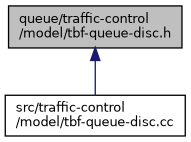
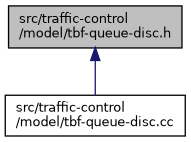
node "queue/traffic-control /model/tbf-queue-disc.h": label "queue/traffic-control /model/tbf-queue-disc.h" -> "src/traffic-control /model/tbf-queue-disc.h"
